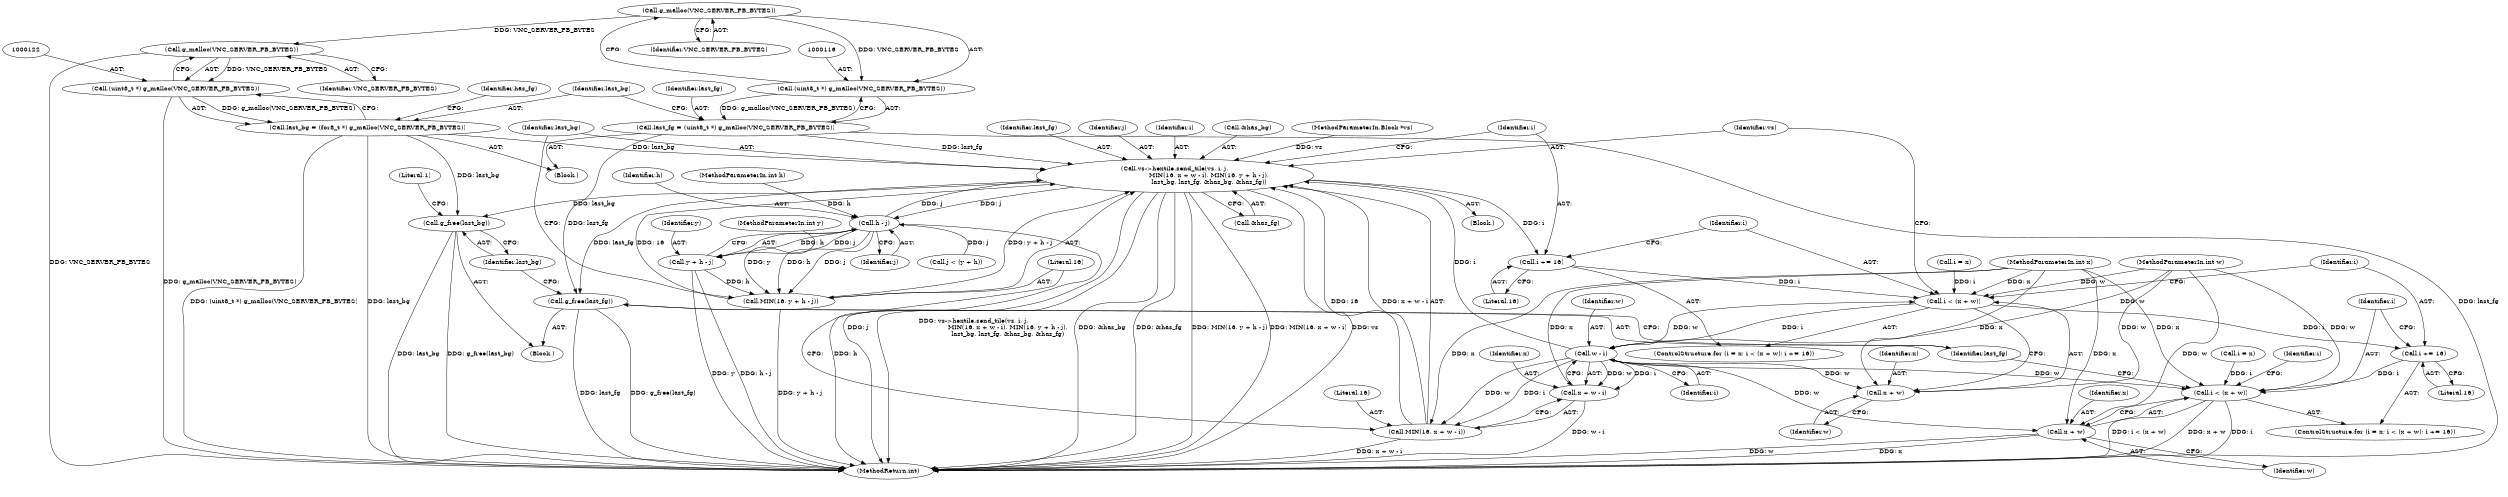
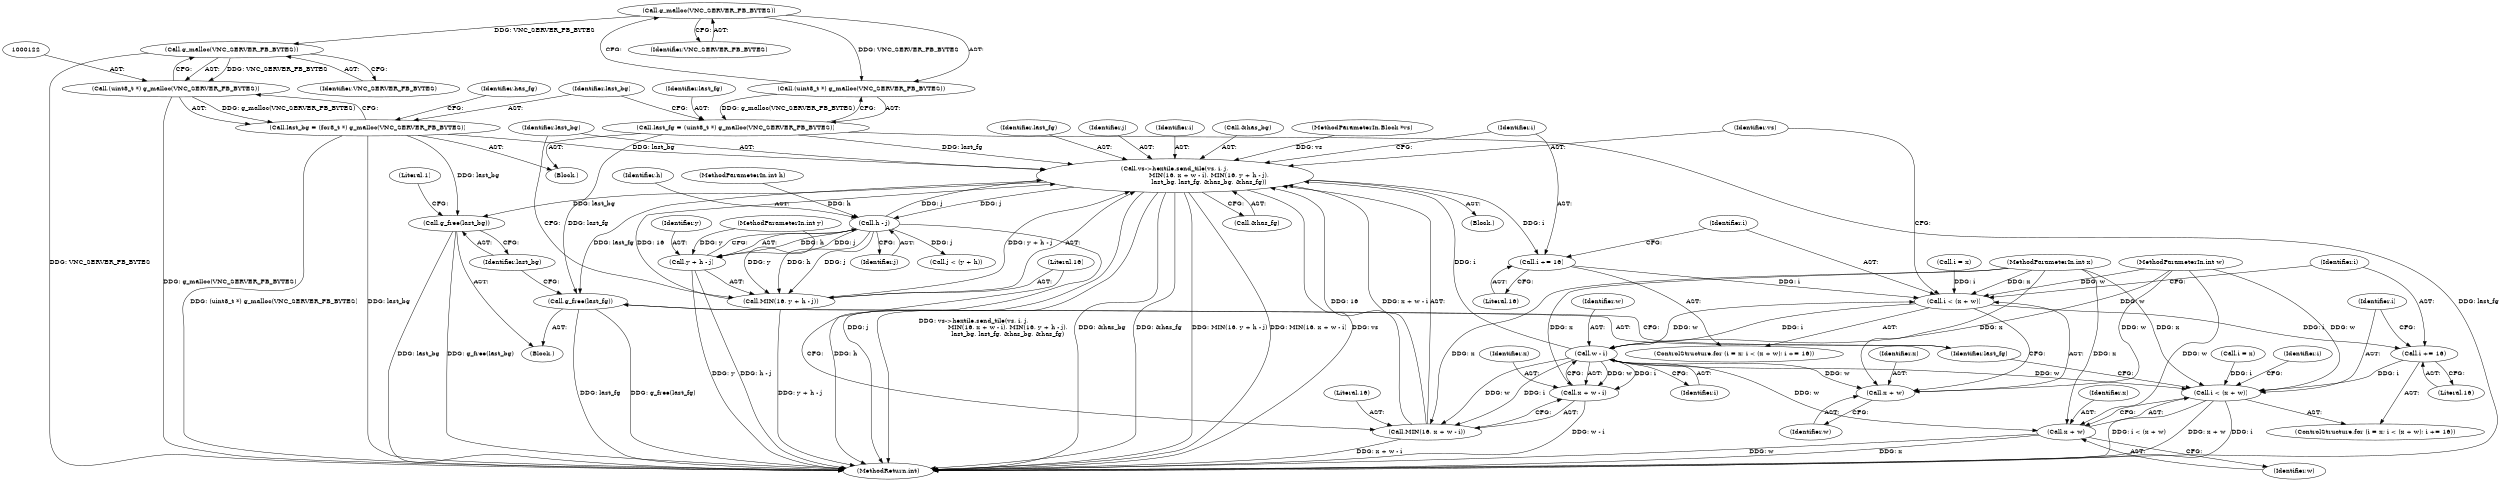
node "1000116": removed
edge "(Call,j < (y + h))" -> "(Call,h - j)": reversed
edge "(MethodParameterIn,int y)" -> "(Call,y + h - j)": added, label "DDG: y"
edge "(Call,y + h - j)" -> "(Call,MIN(16, y + h - j))": label "DDG: h" -> "AST: "
